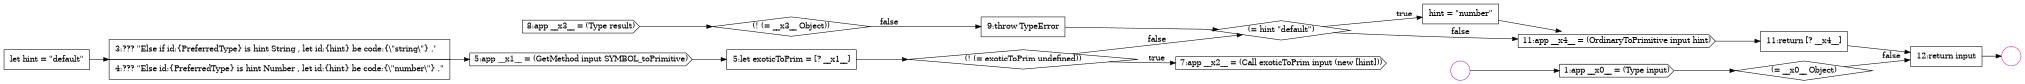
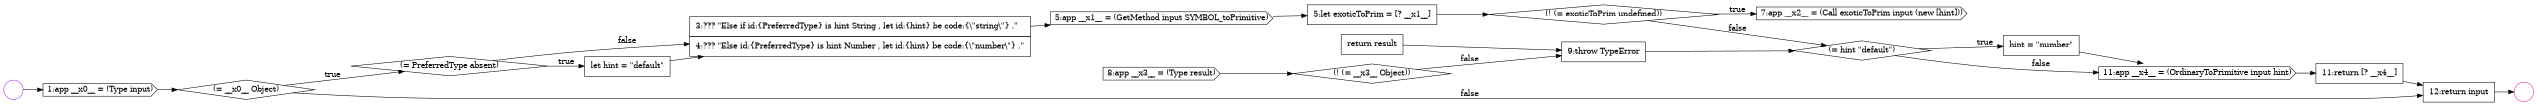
node "return result": added
node "(= PreferredType absent)": added
